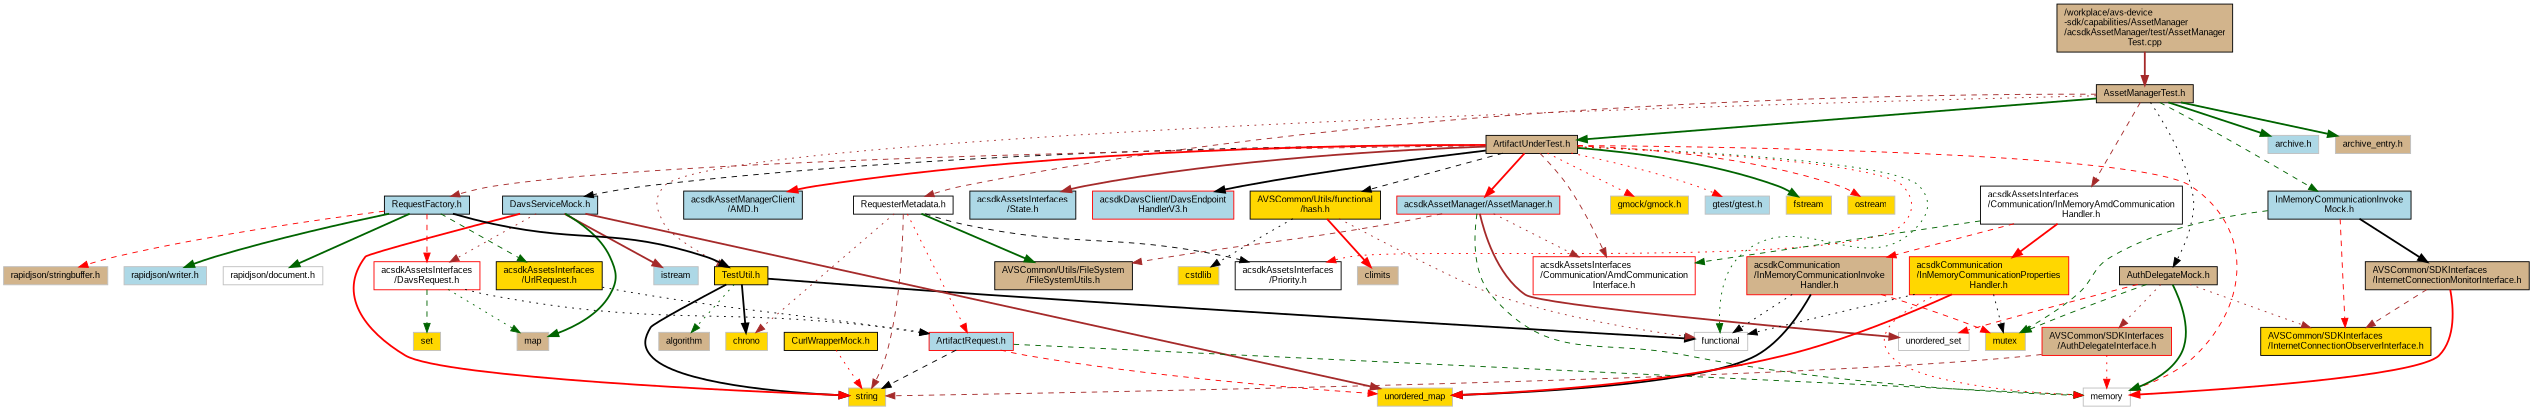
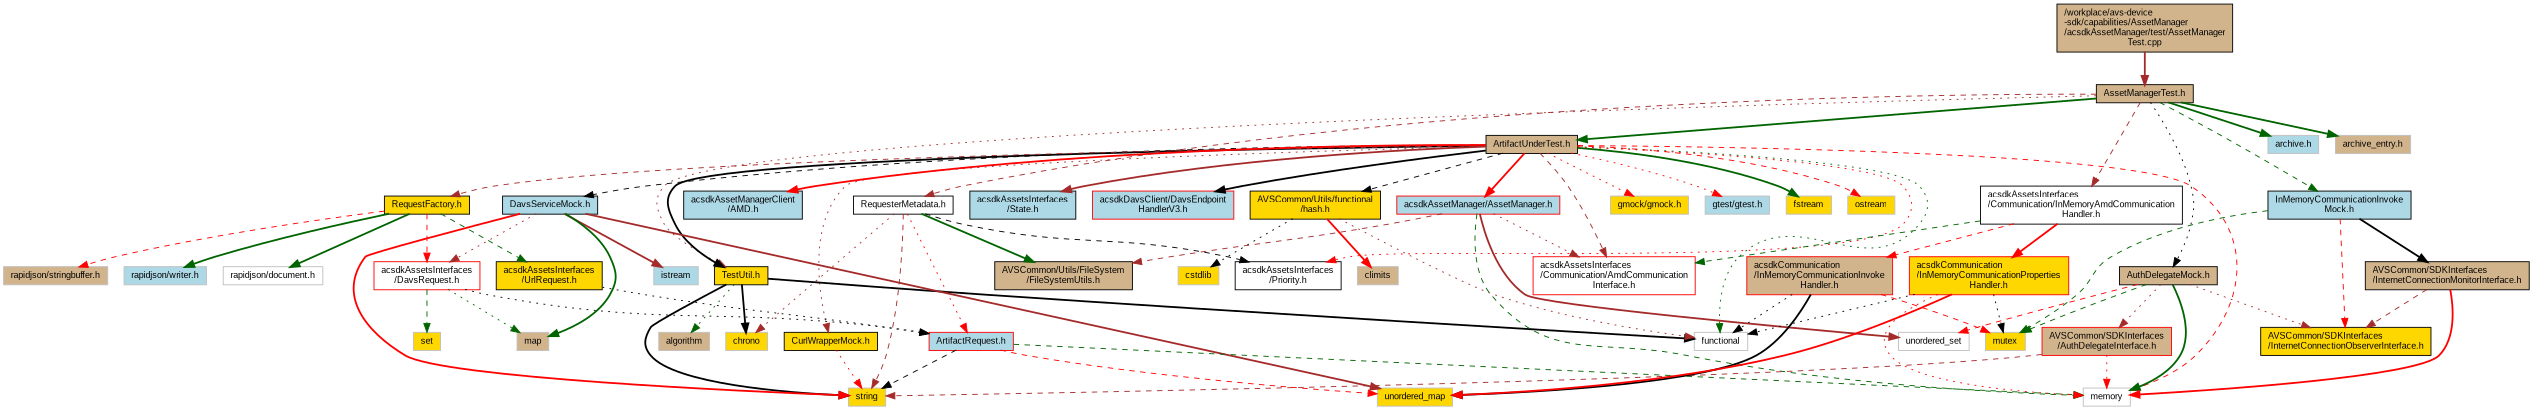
edge "ArtifactUnderTest.h" -> "CurlWrapperMock.h": added
node "RequestFactory.h": fillcolor lightblue -> gold
edge "RequestFactory.h" -> "TestUtil.h": now "ArtifactUnderTest.h" -> "TestUtil.h"
